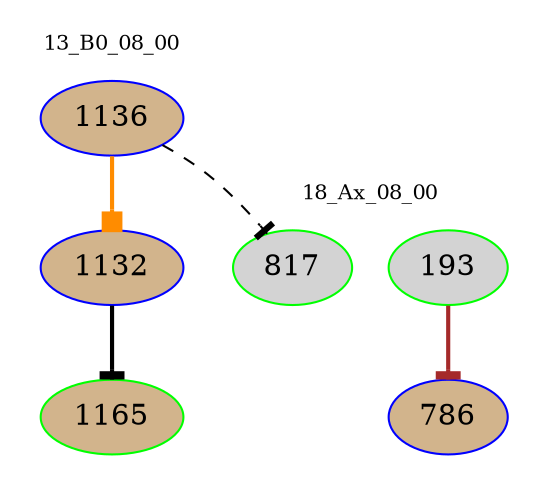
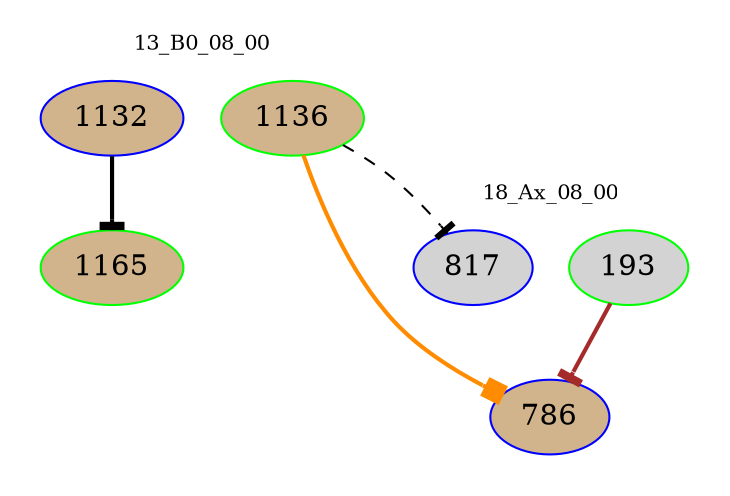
node "1136": color blue -> green
edge "1136" -> "1132": now "1136" -> "786"
node "817": color green -> blue
